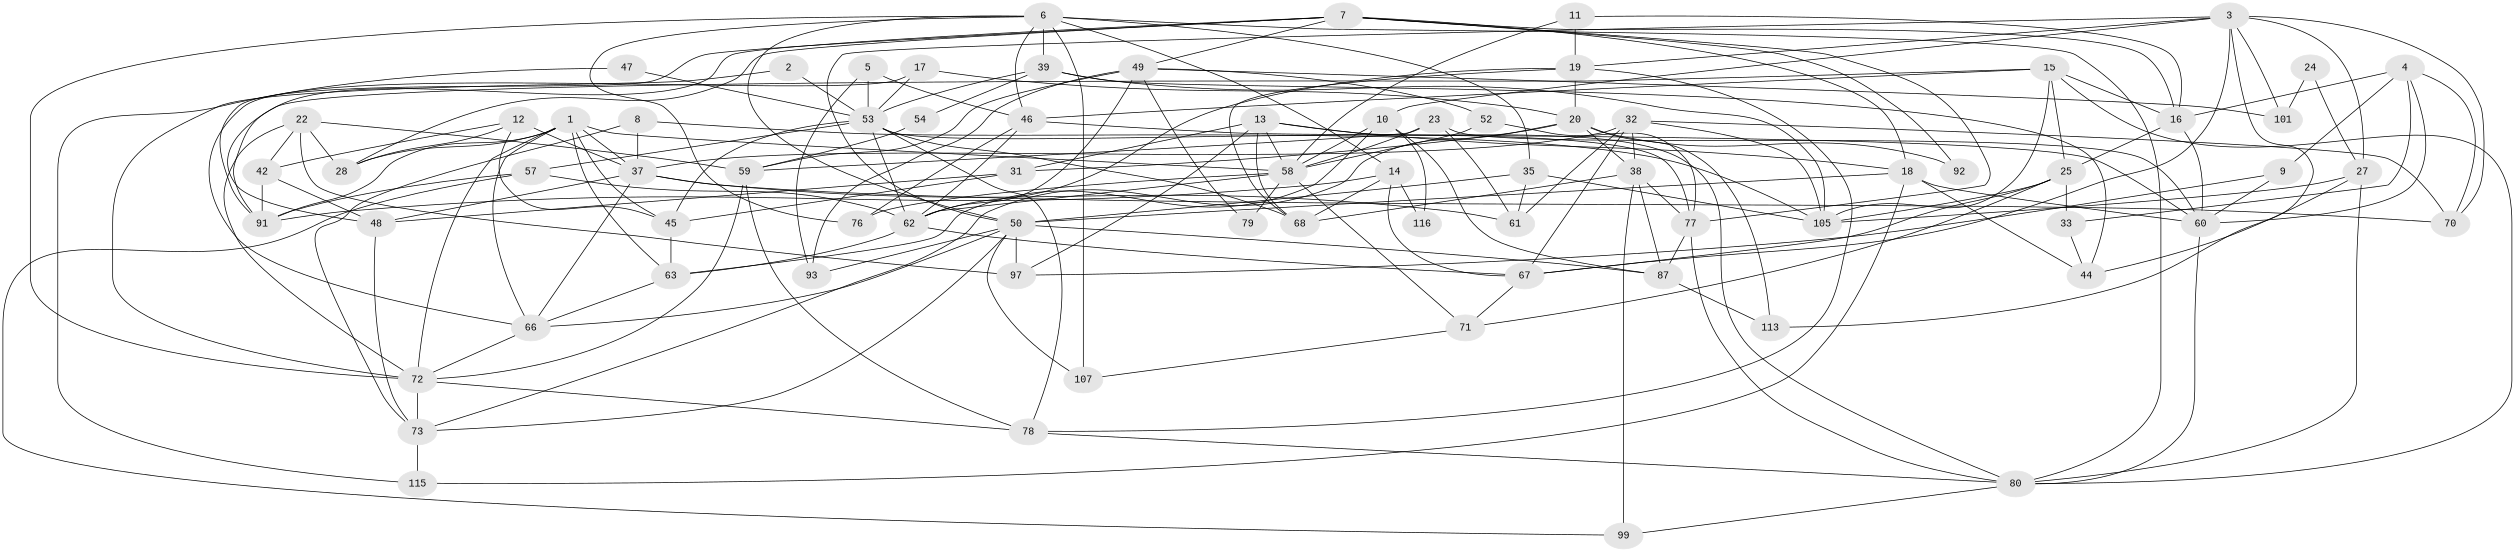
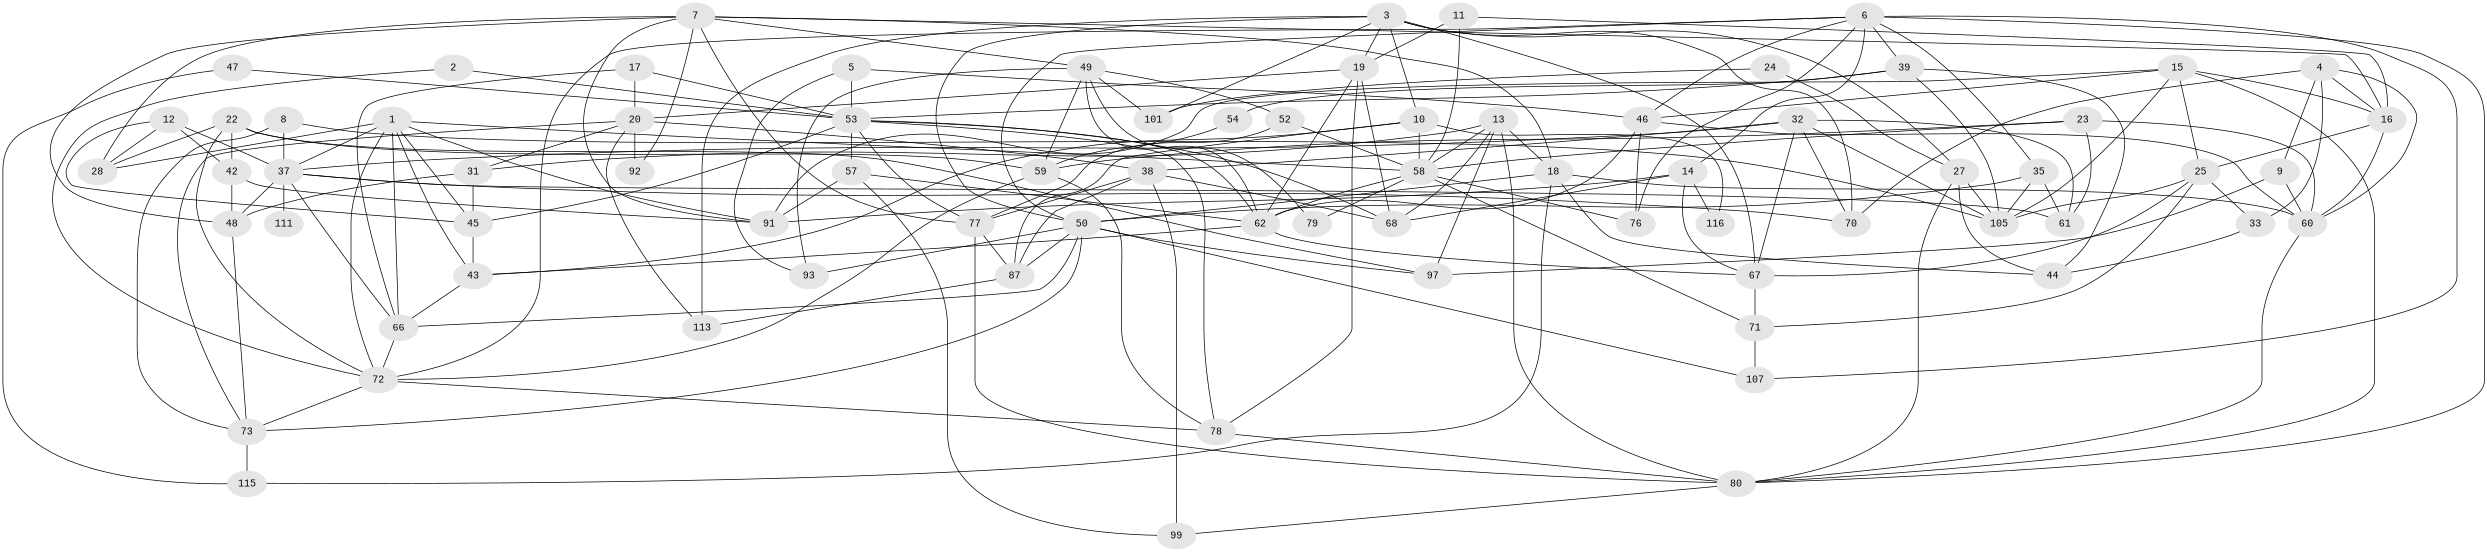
node "111": added
node "63": label "63" -> "43"
